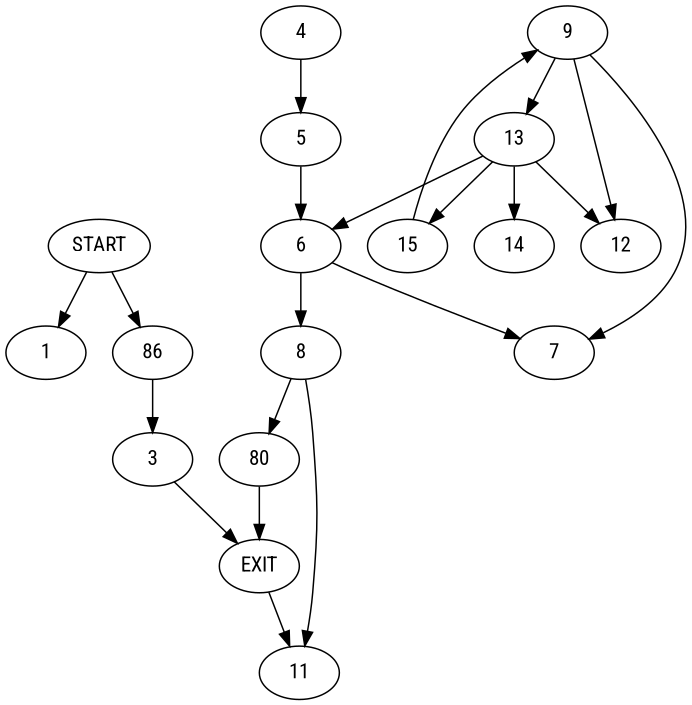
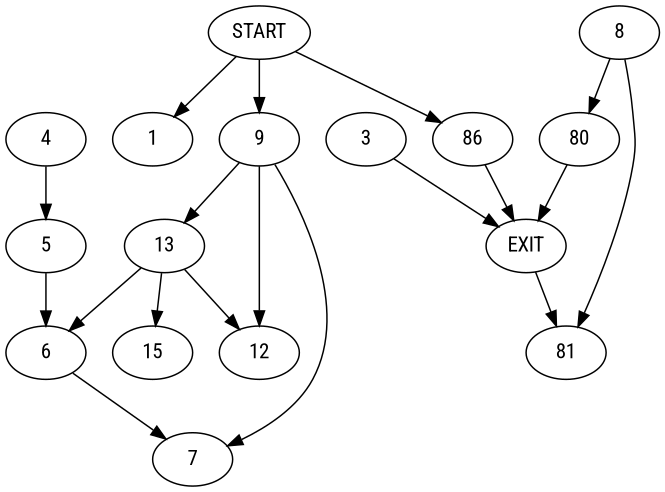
edge "15" -> "9": now "START" -> "9"
node "14": removed
edge "6" -> "8": removed
edge "86" -> "3": now "86" -> "EXIT"
node "11": label "11" -> "81"
